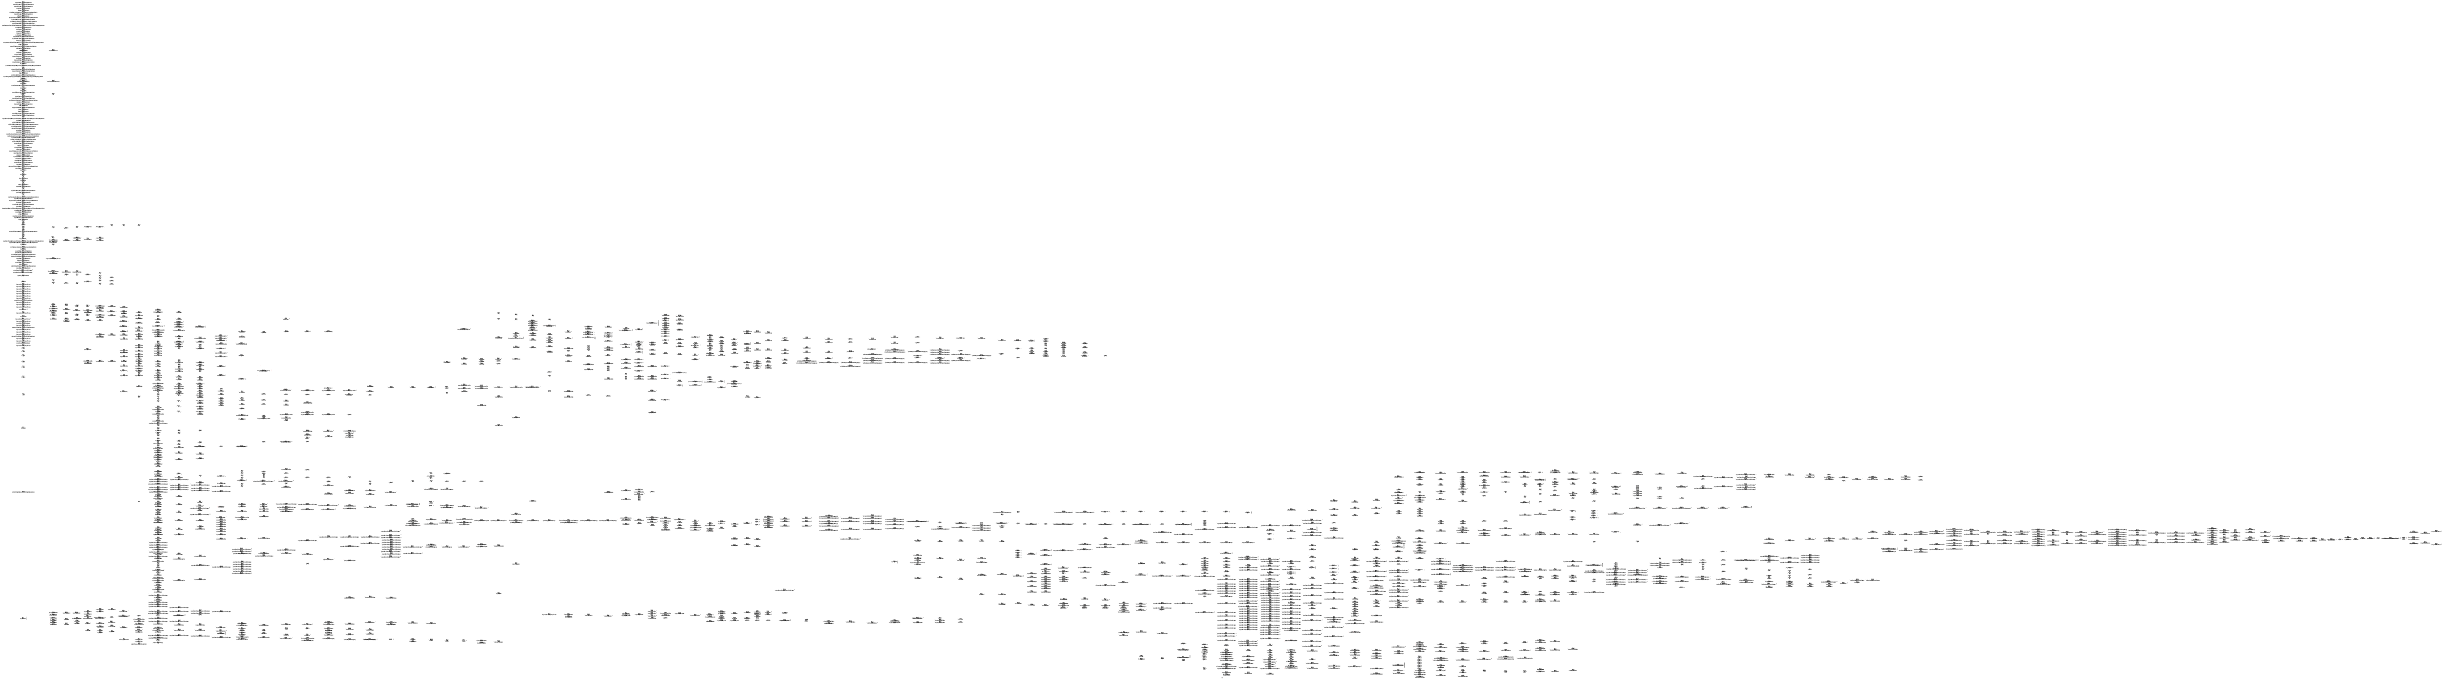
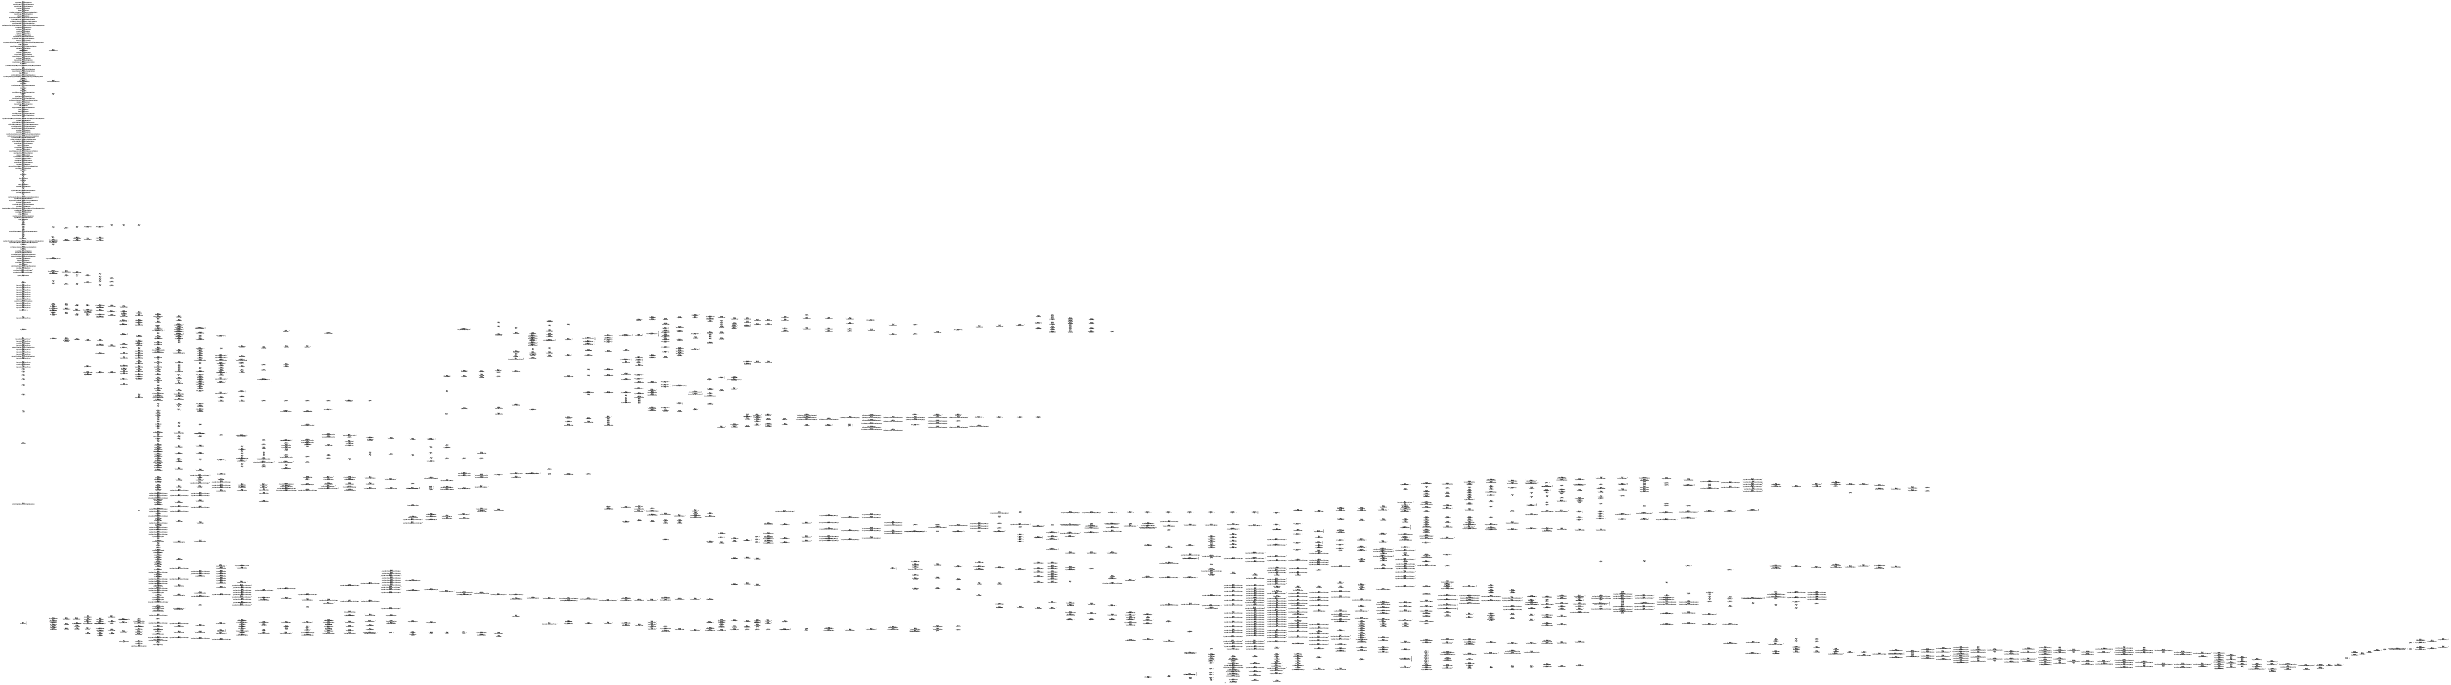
node "NodeID: 3843": added
